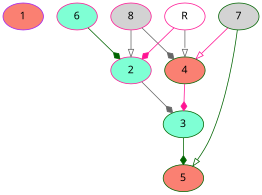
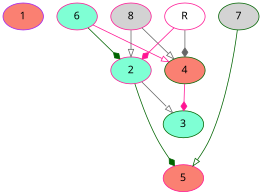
edge "R" -> "4": arrowhead onormal -> diamond
edge "8" -> "4": arrowhead diamond -> onormal
edge "7" -> "4": now "6" -> "4"
edge "2" -> "3": arrowhead diamond -> onormal
edge "3" -> "5": now "2" -> "5"
node "5": color darkgreen -> deeppink
